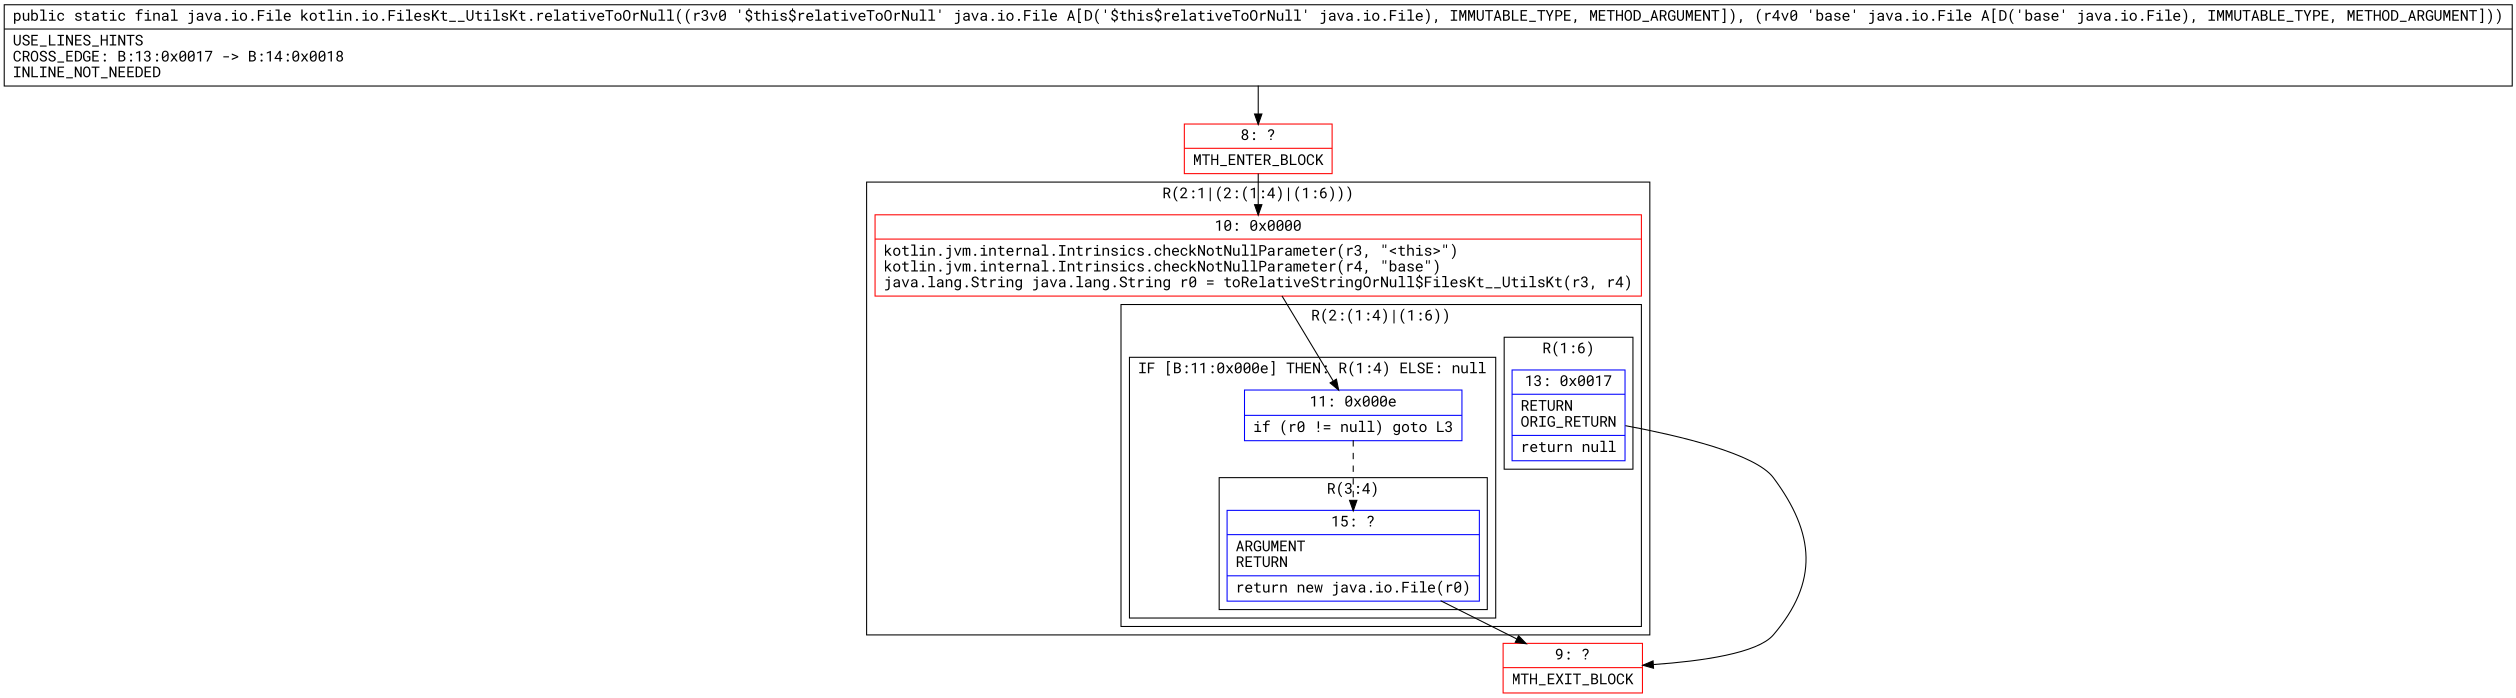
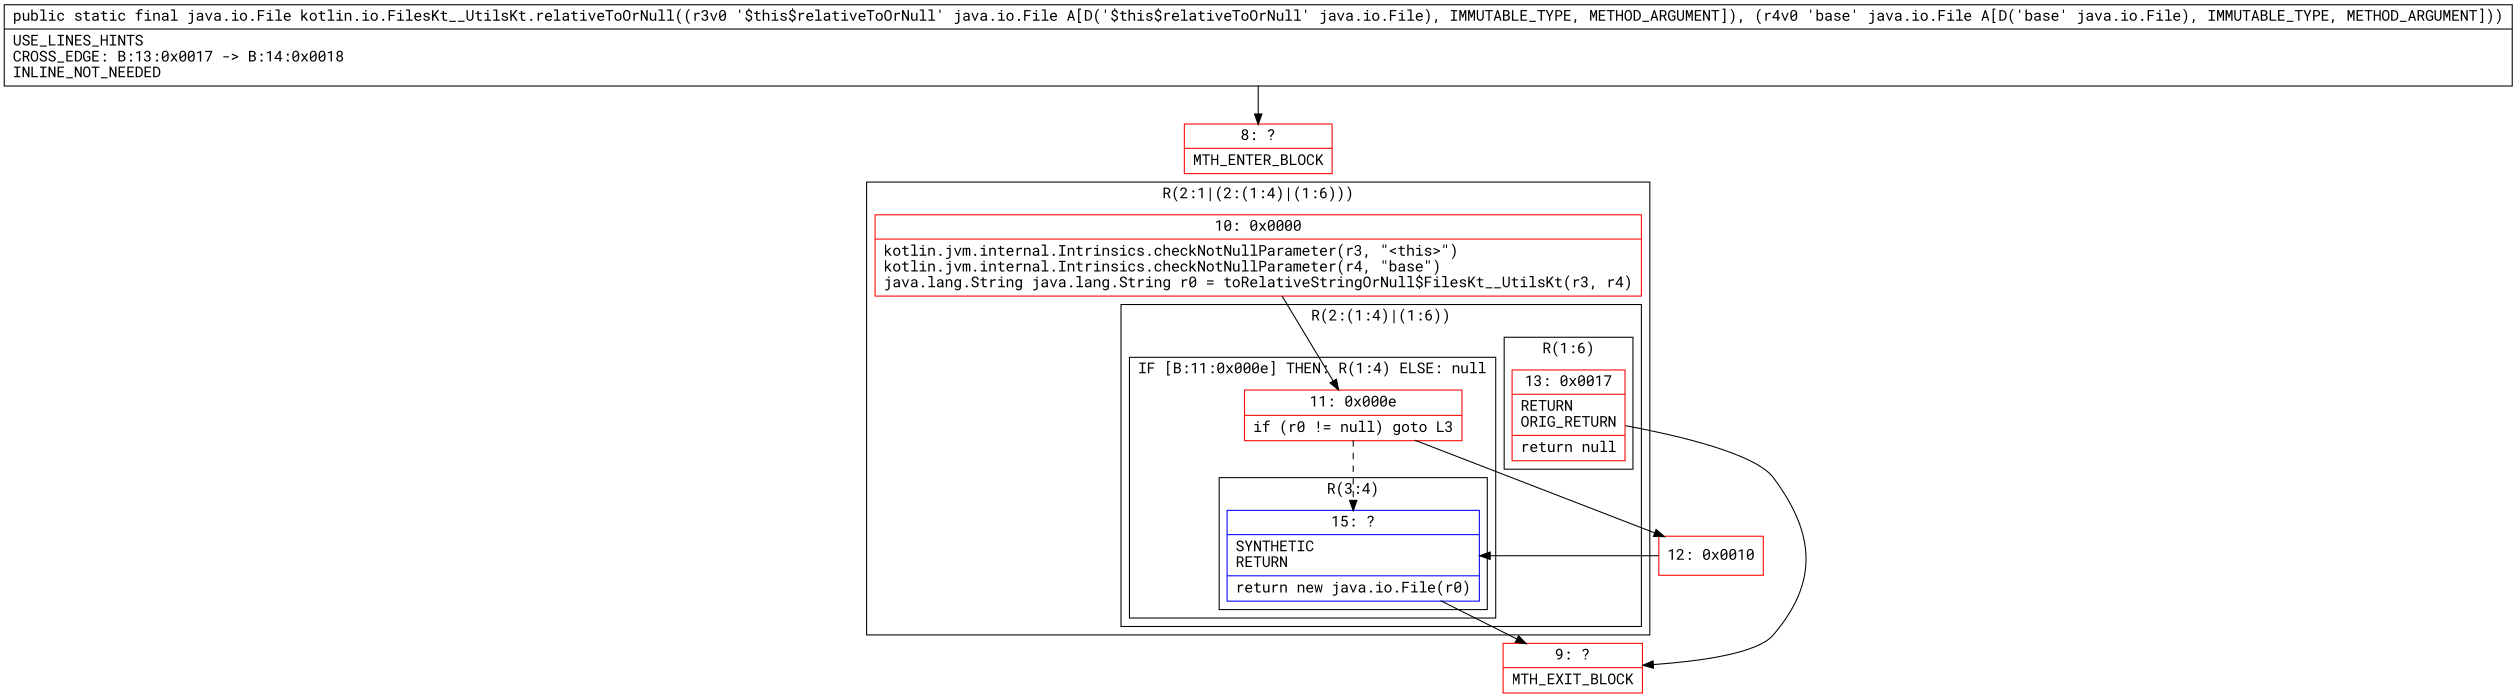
edge "8: ?" -> "10: 0x0000": removed
node "11: 0x000e": color blue -> red
node "13: 0x0017": color blue -> red
node "15: ?": text "ARGUMENT" -> "SYNTHETIC"
node "12: 0x0010": added
